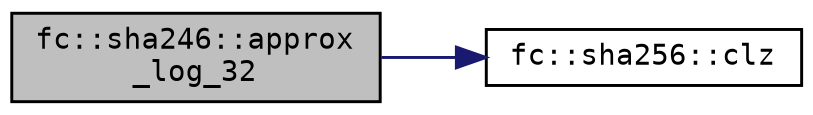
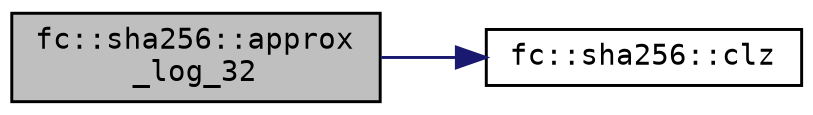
node "fc::sha246::approx _log_32": label "fc::sha246::approx _log_32" -> "fc::sha256::approx _log_32"
